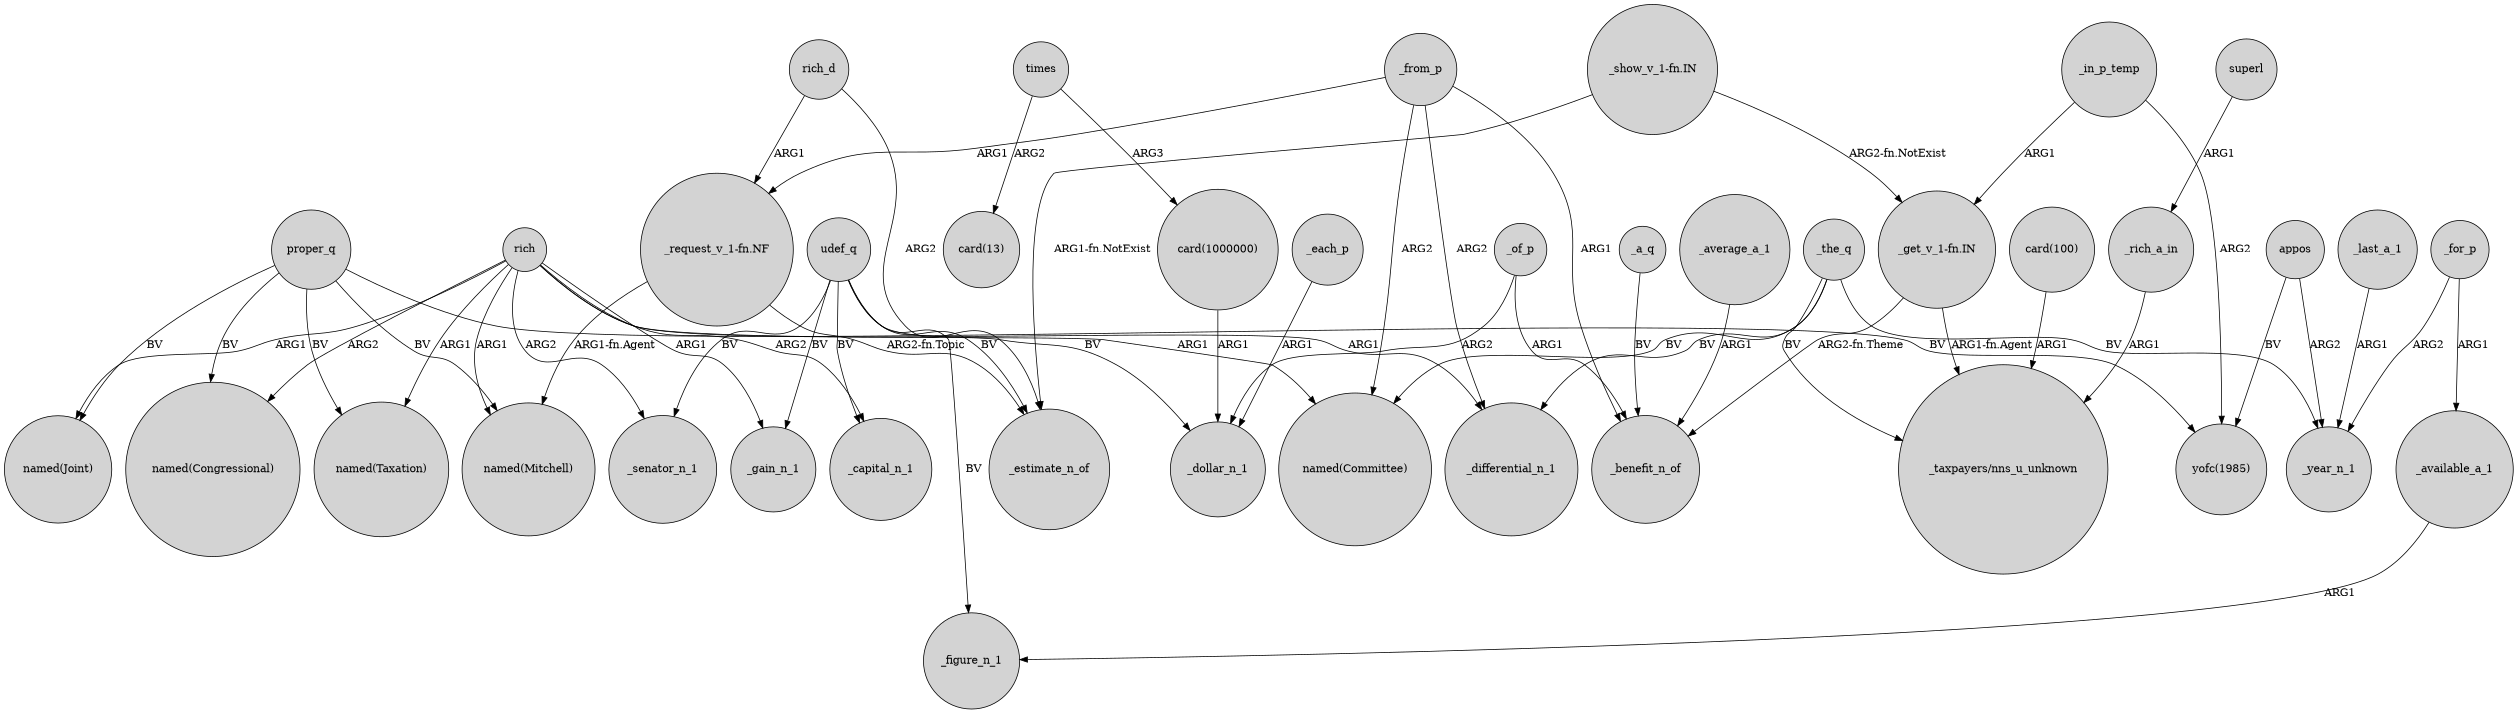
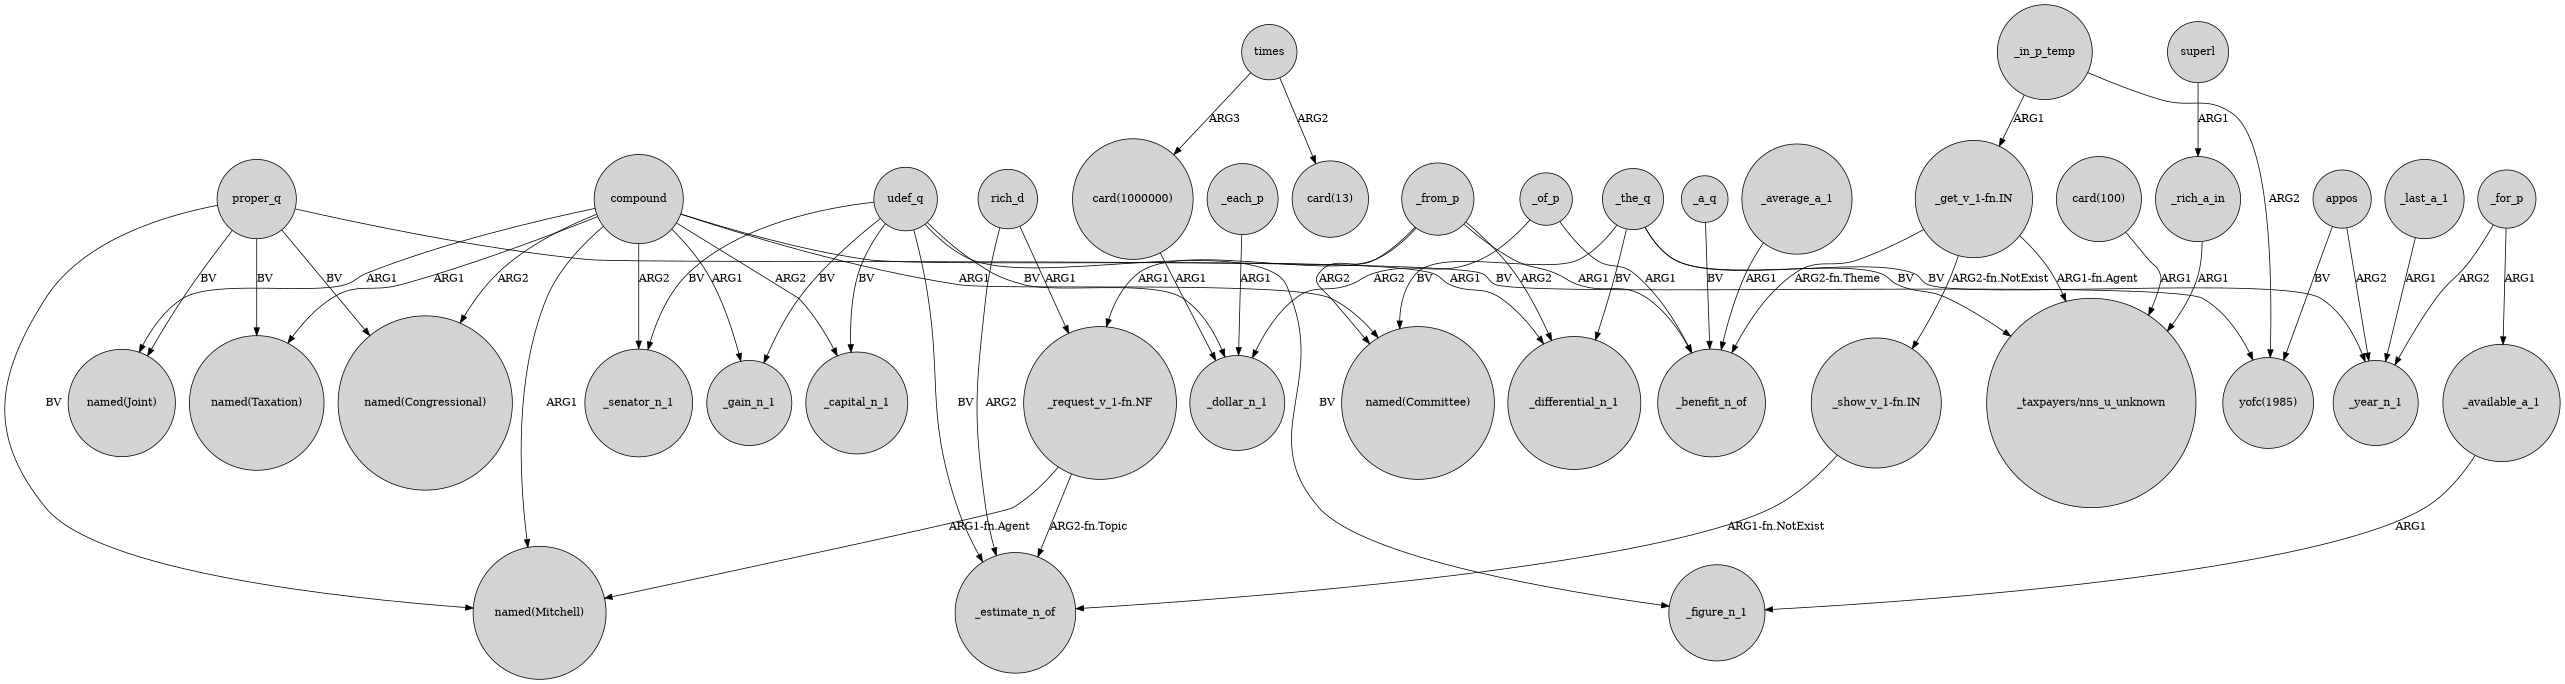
edge "_show_v_1-fn.IN" -> "_get_v_1-fn.IN": reversed
node "rich": label "rich" -> "compound"
